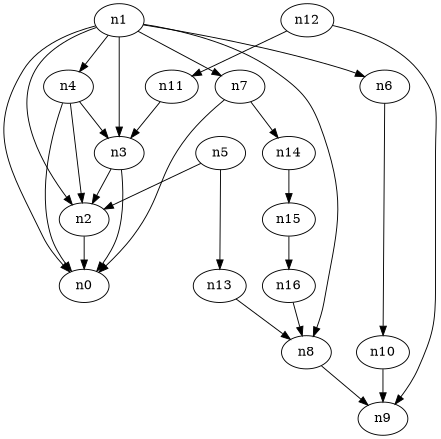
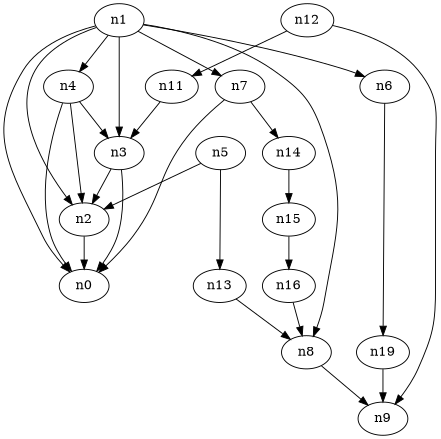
node "n10": label "n10" -> "n19"
